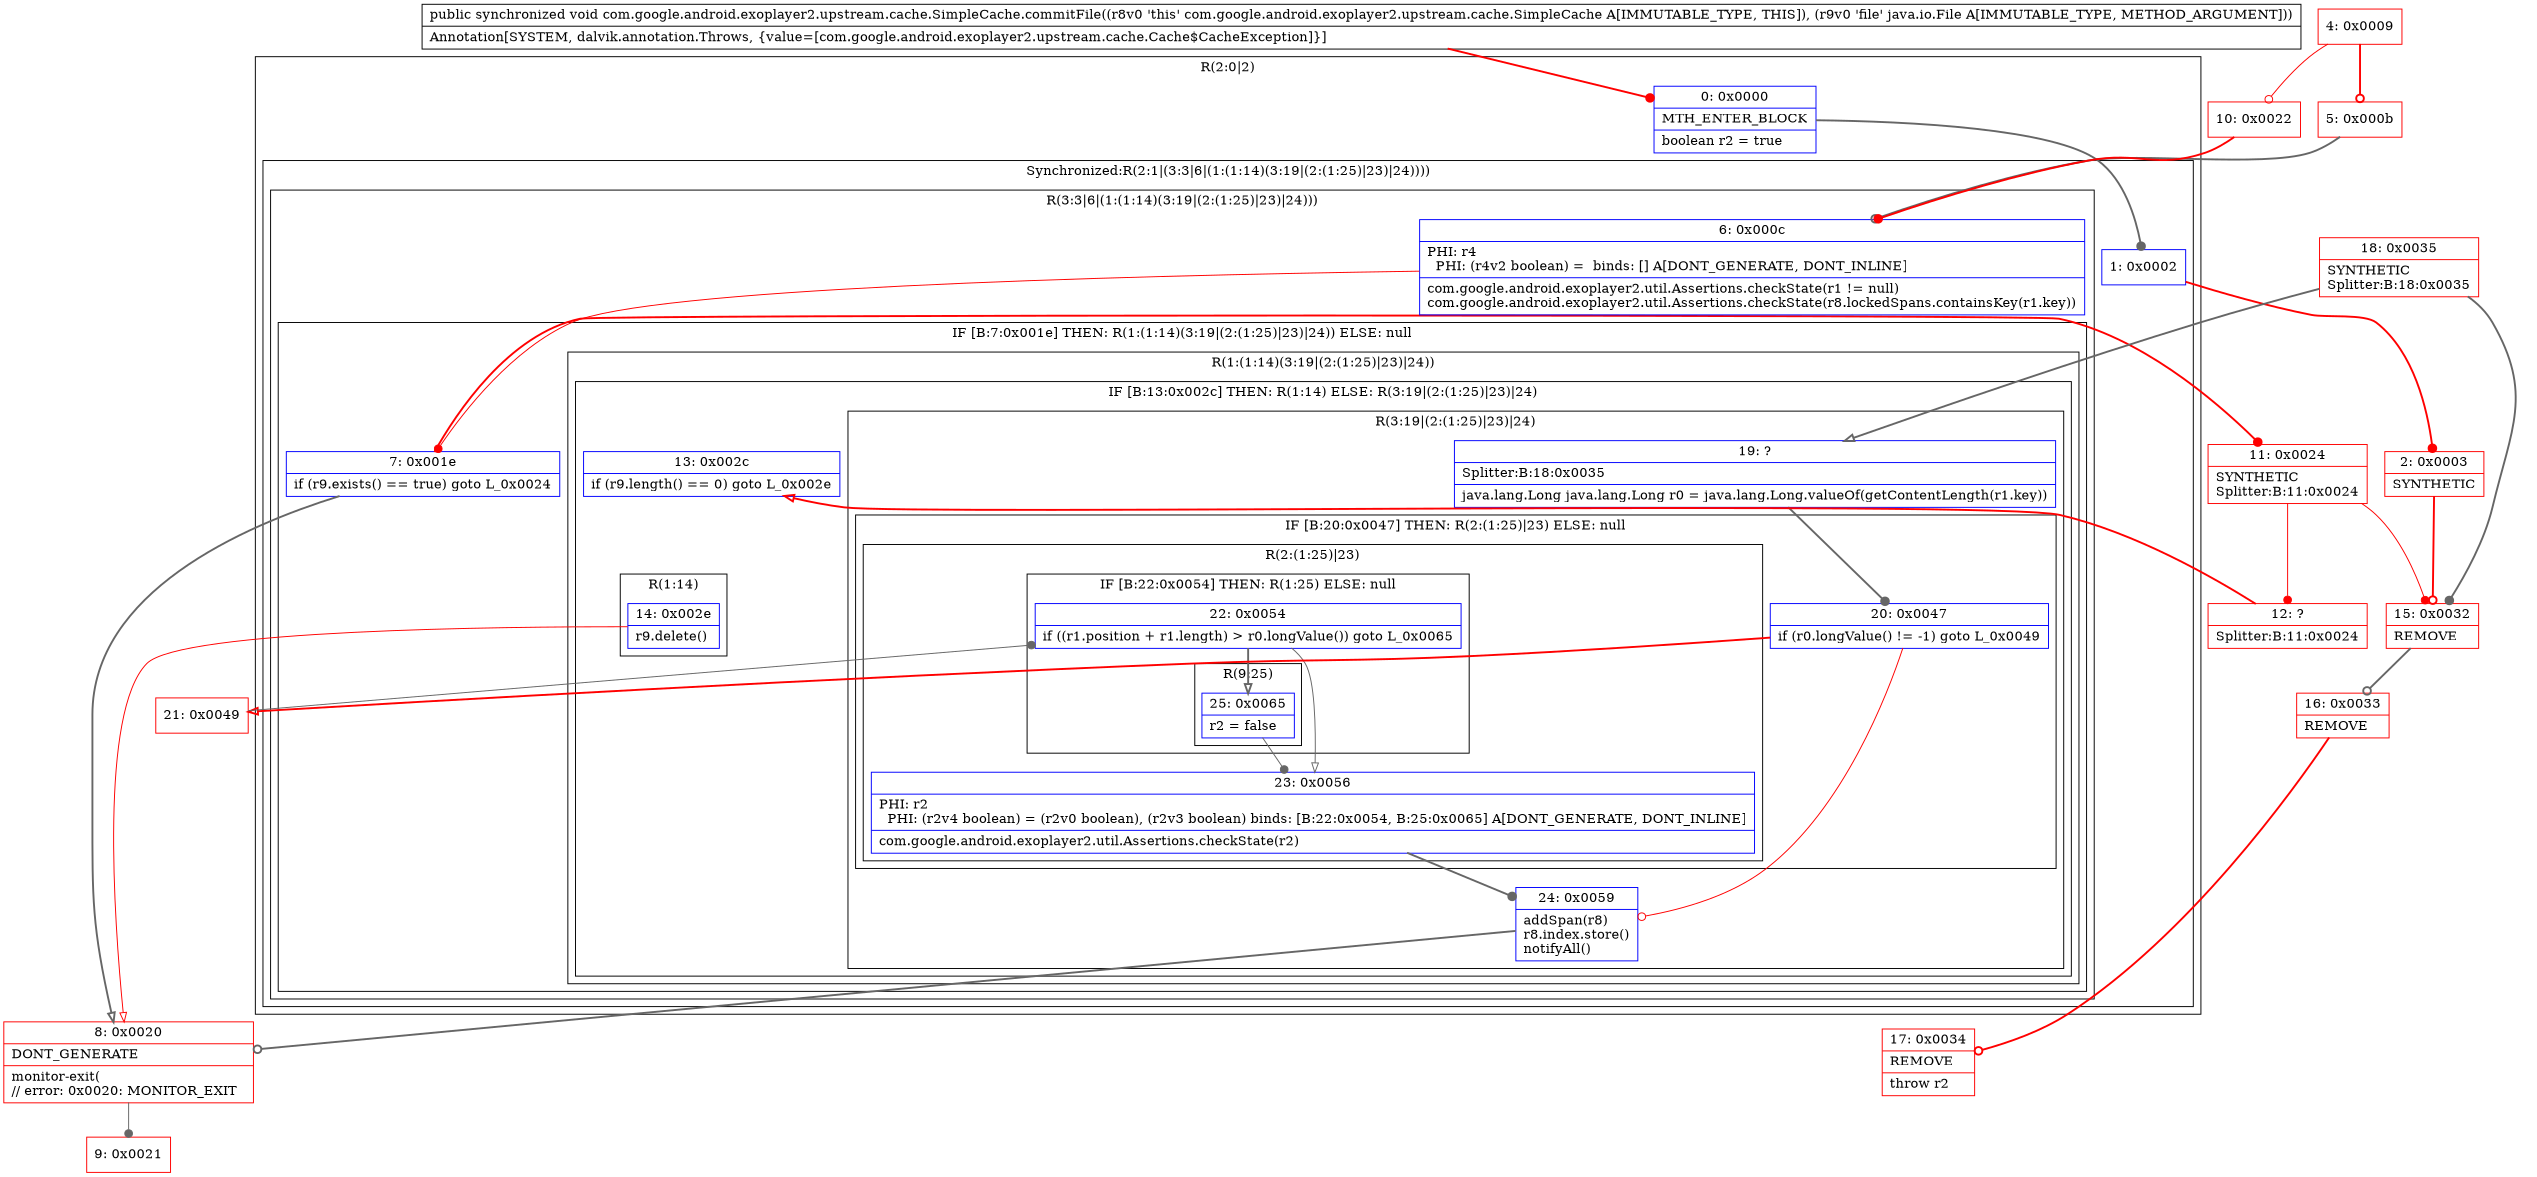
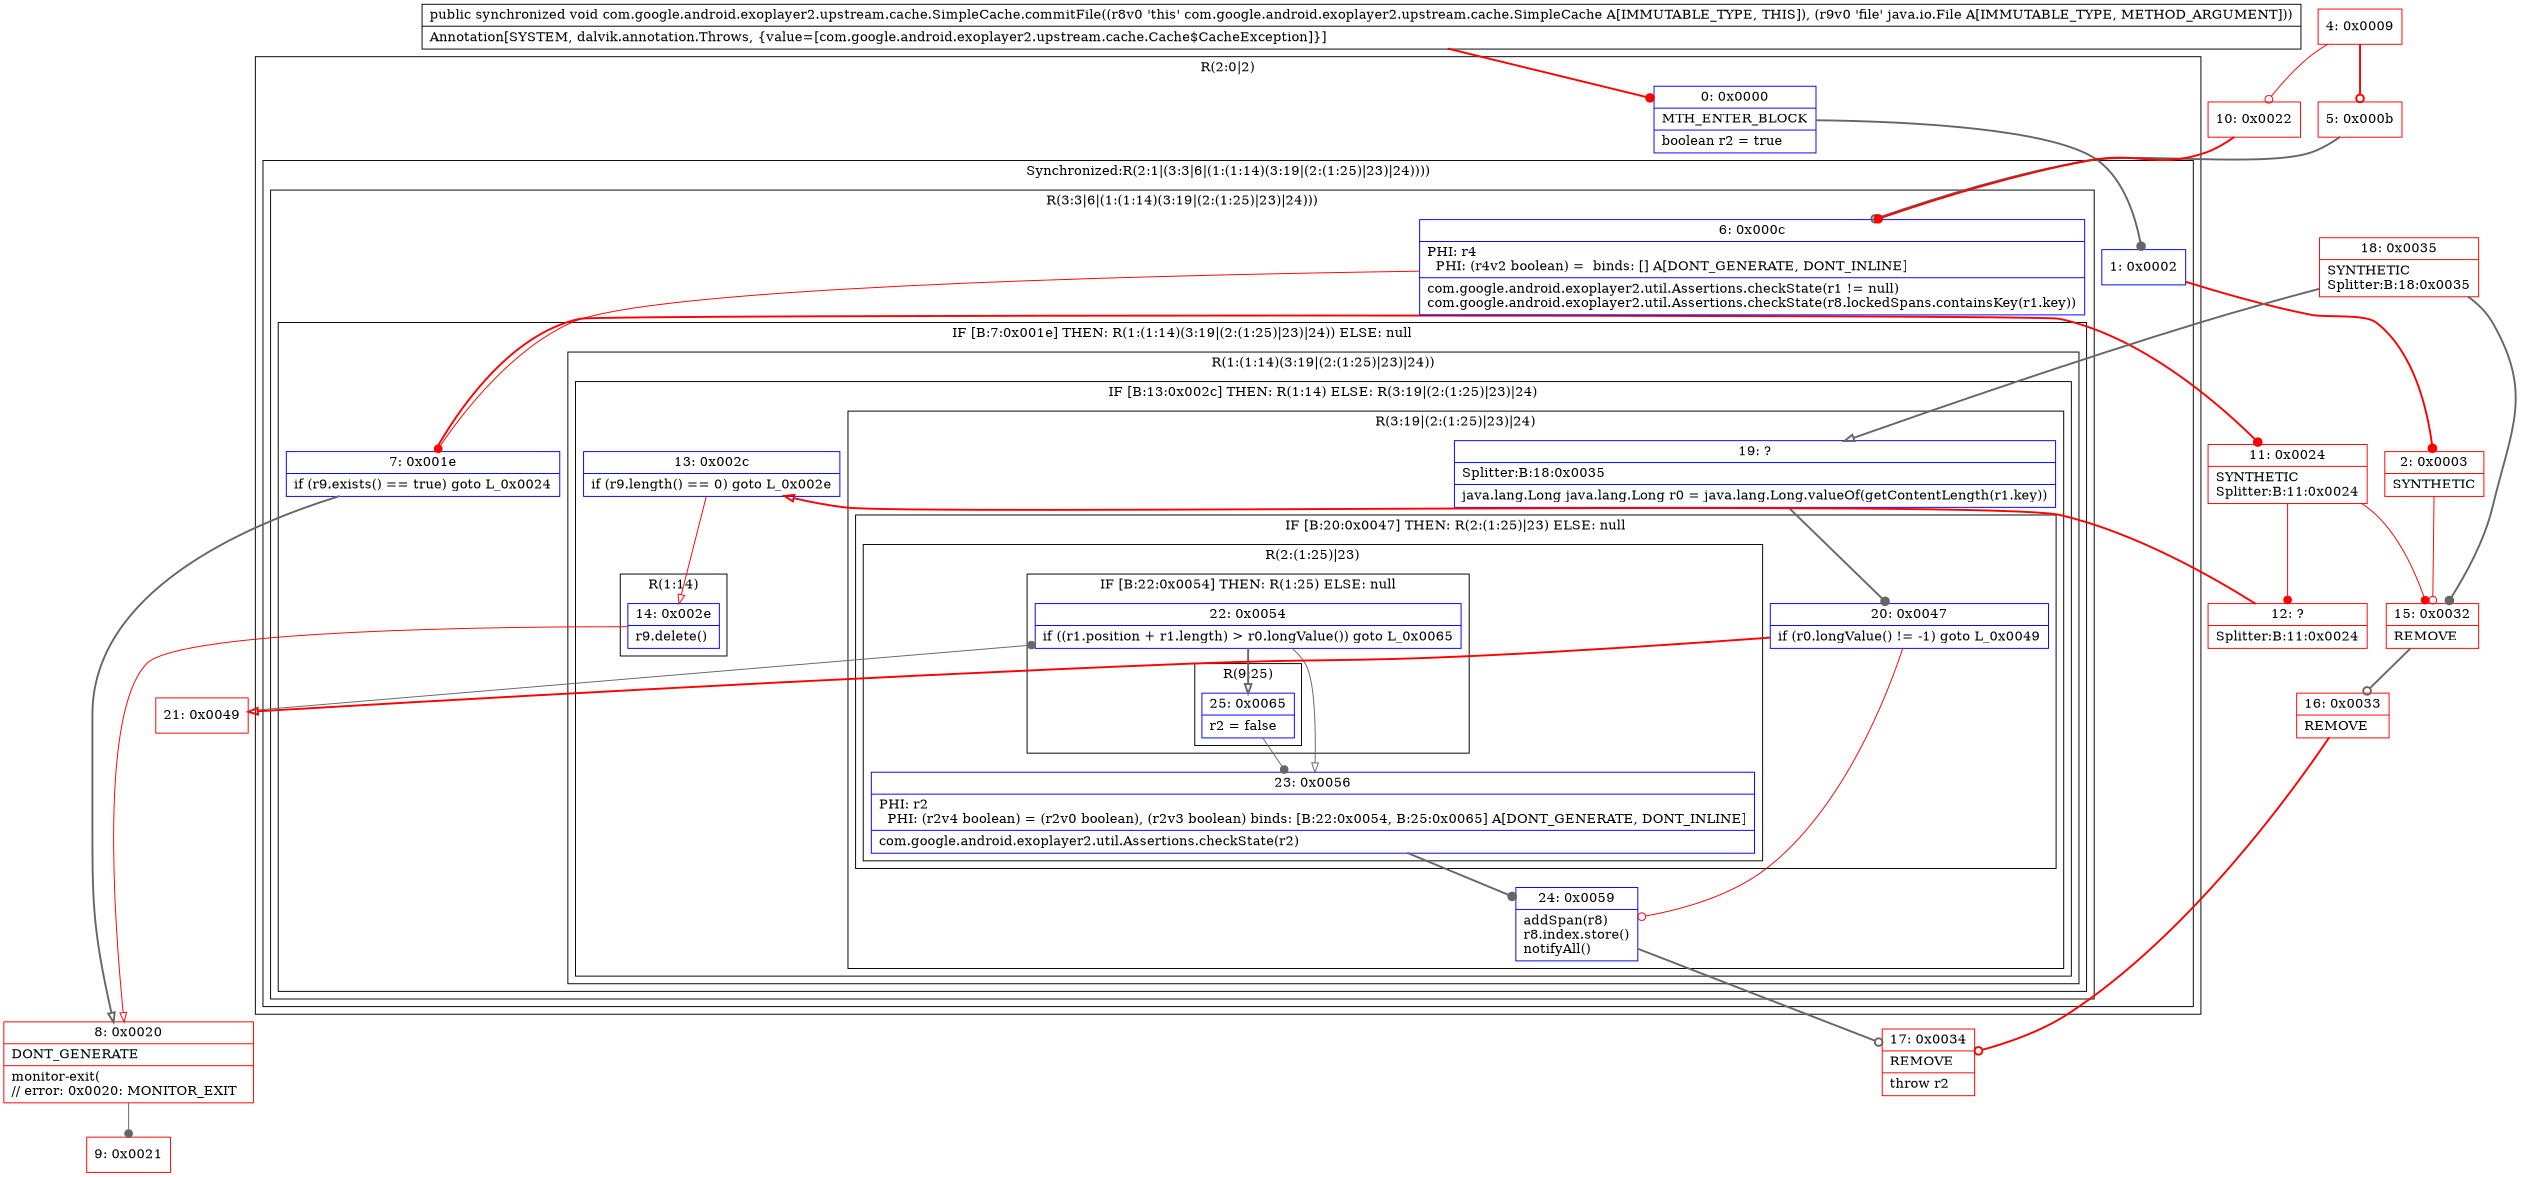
edge "13: 0x002c" -> "14: 0x002e": added
edge "2: 0x0003" -> "15: 0x0032": style bold -> solid
edge "24: 0x0059" -> "8: 0x0020": now "24: 0x0059" -> "17: 0x0034"
